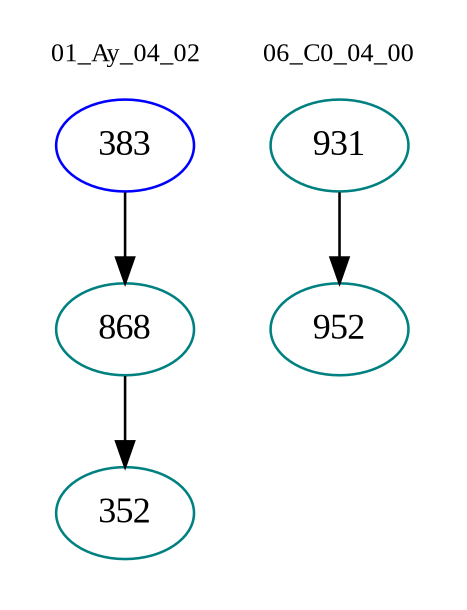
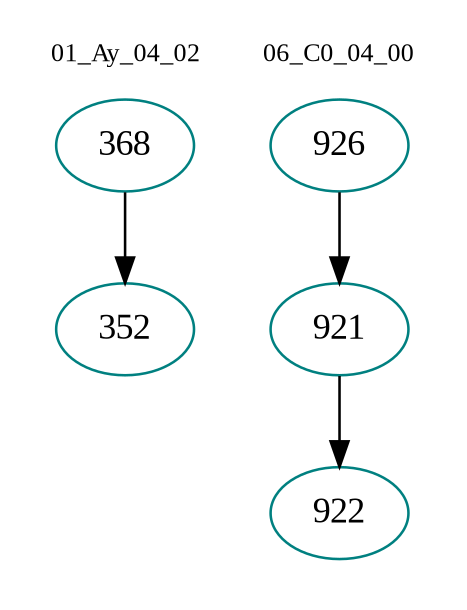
node "383": removed
node "926": added
node "931": label "931" -> "921"
node "868": label "868" -> "368"
node "952": label "952" -> "922"
